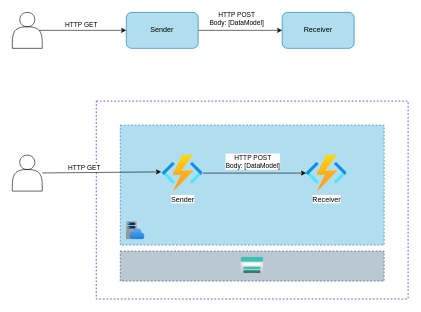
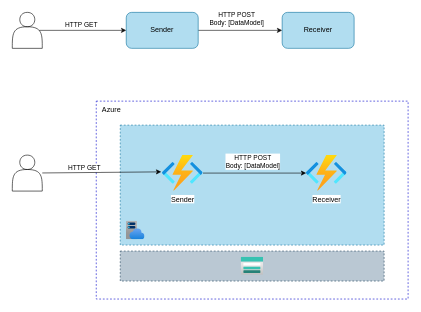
node "Azure": added
